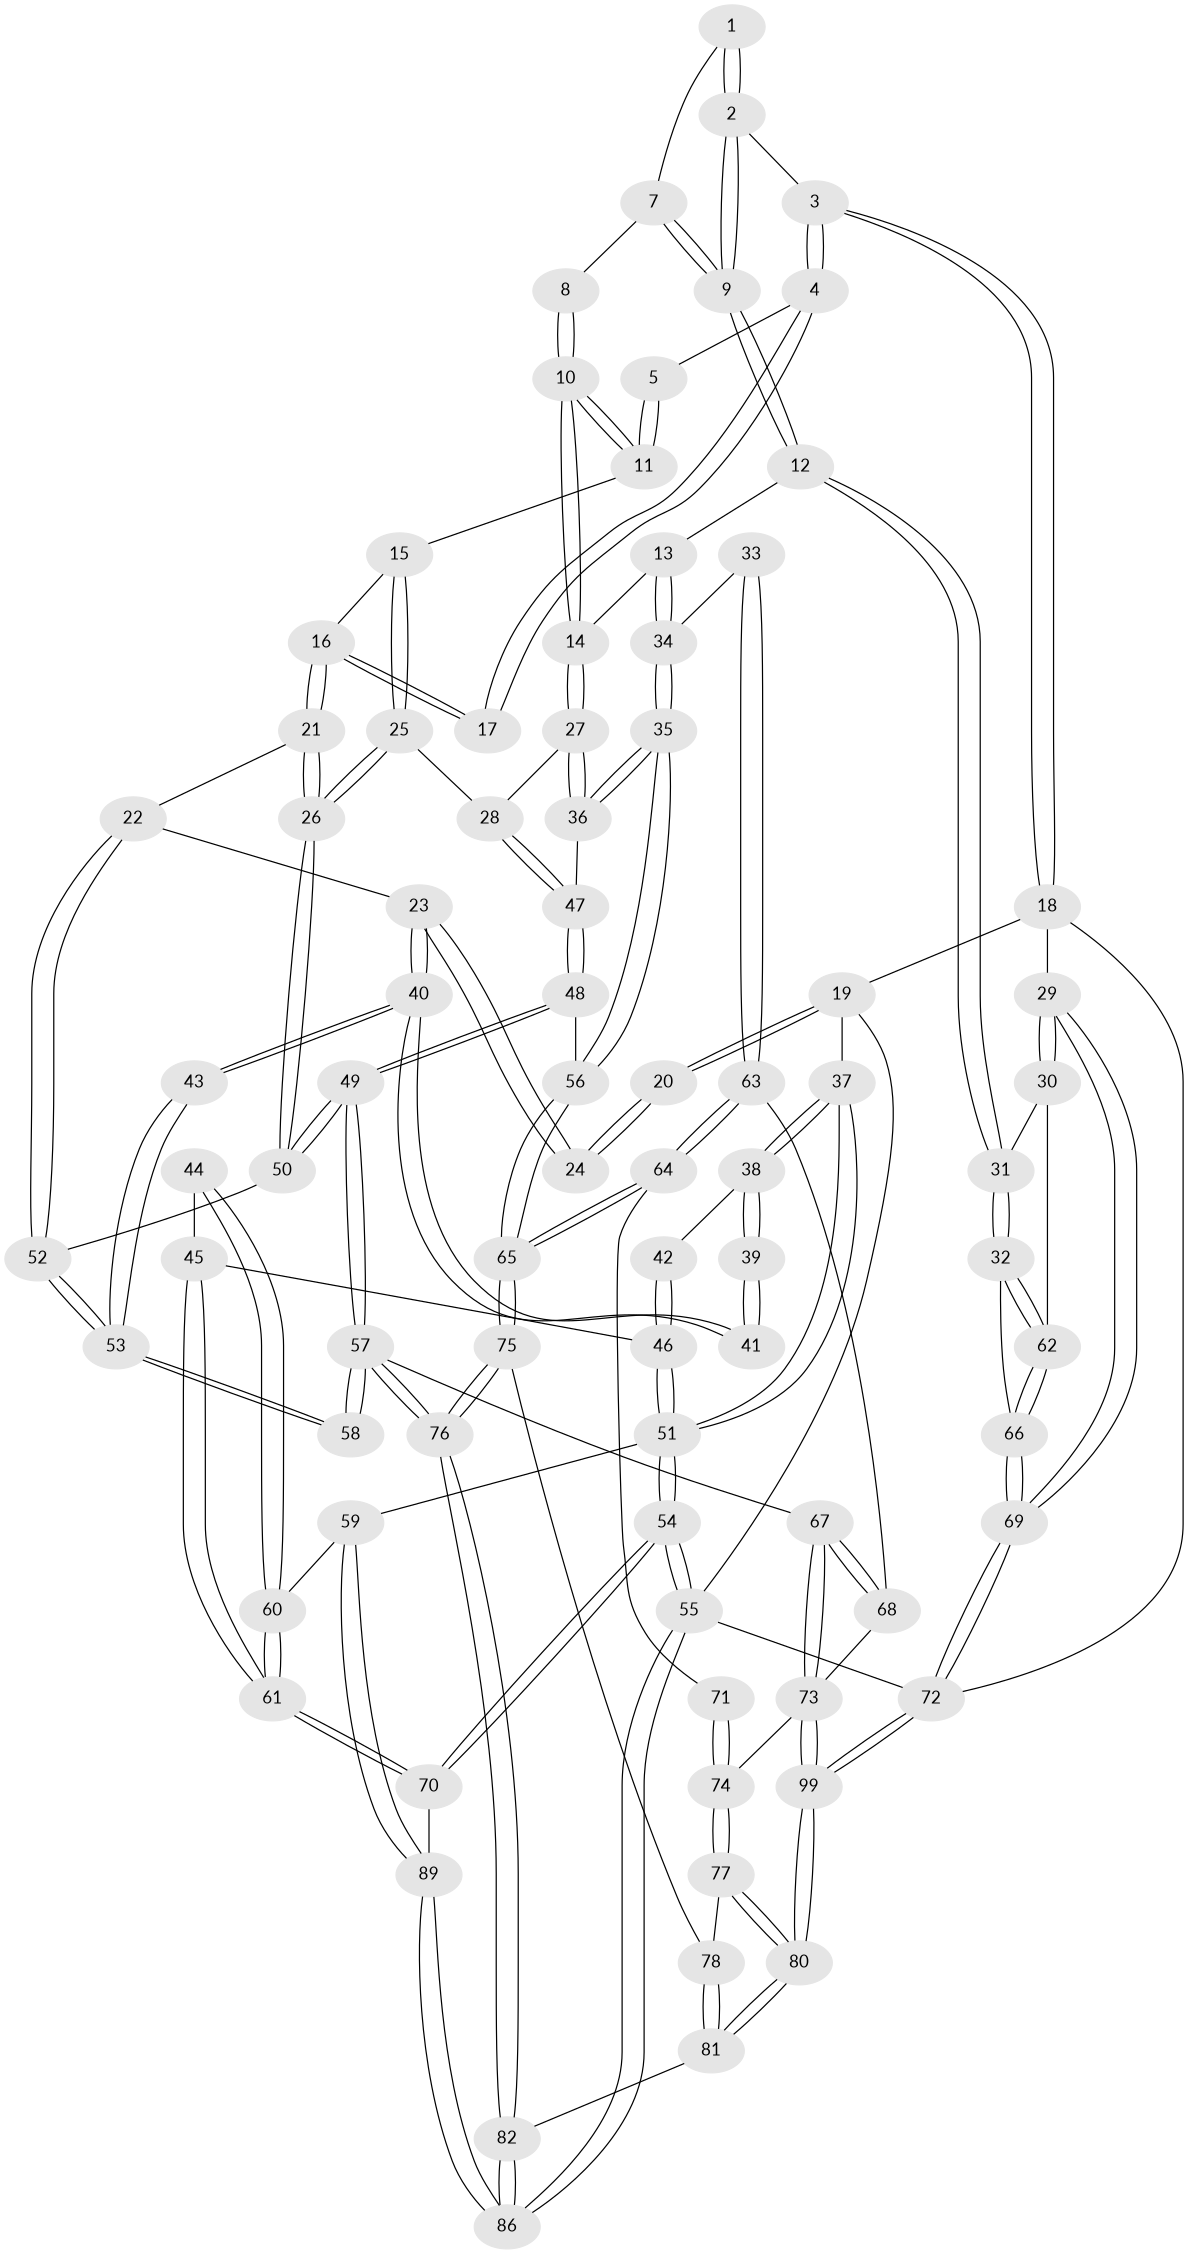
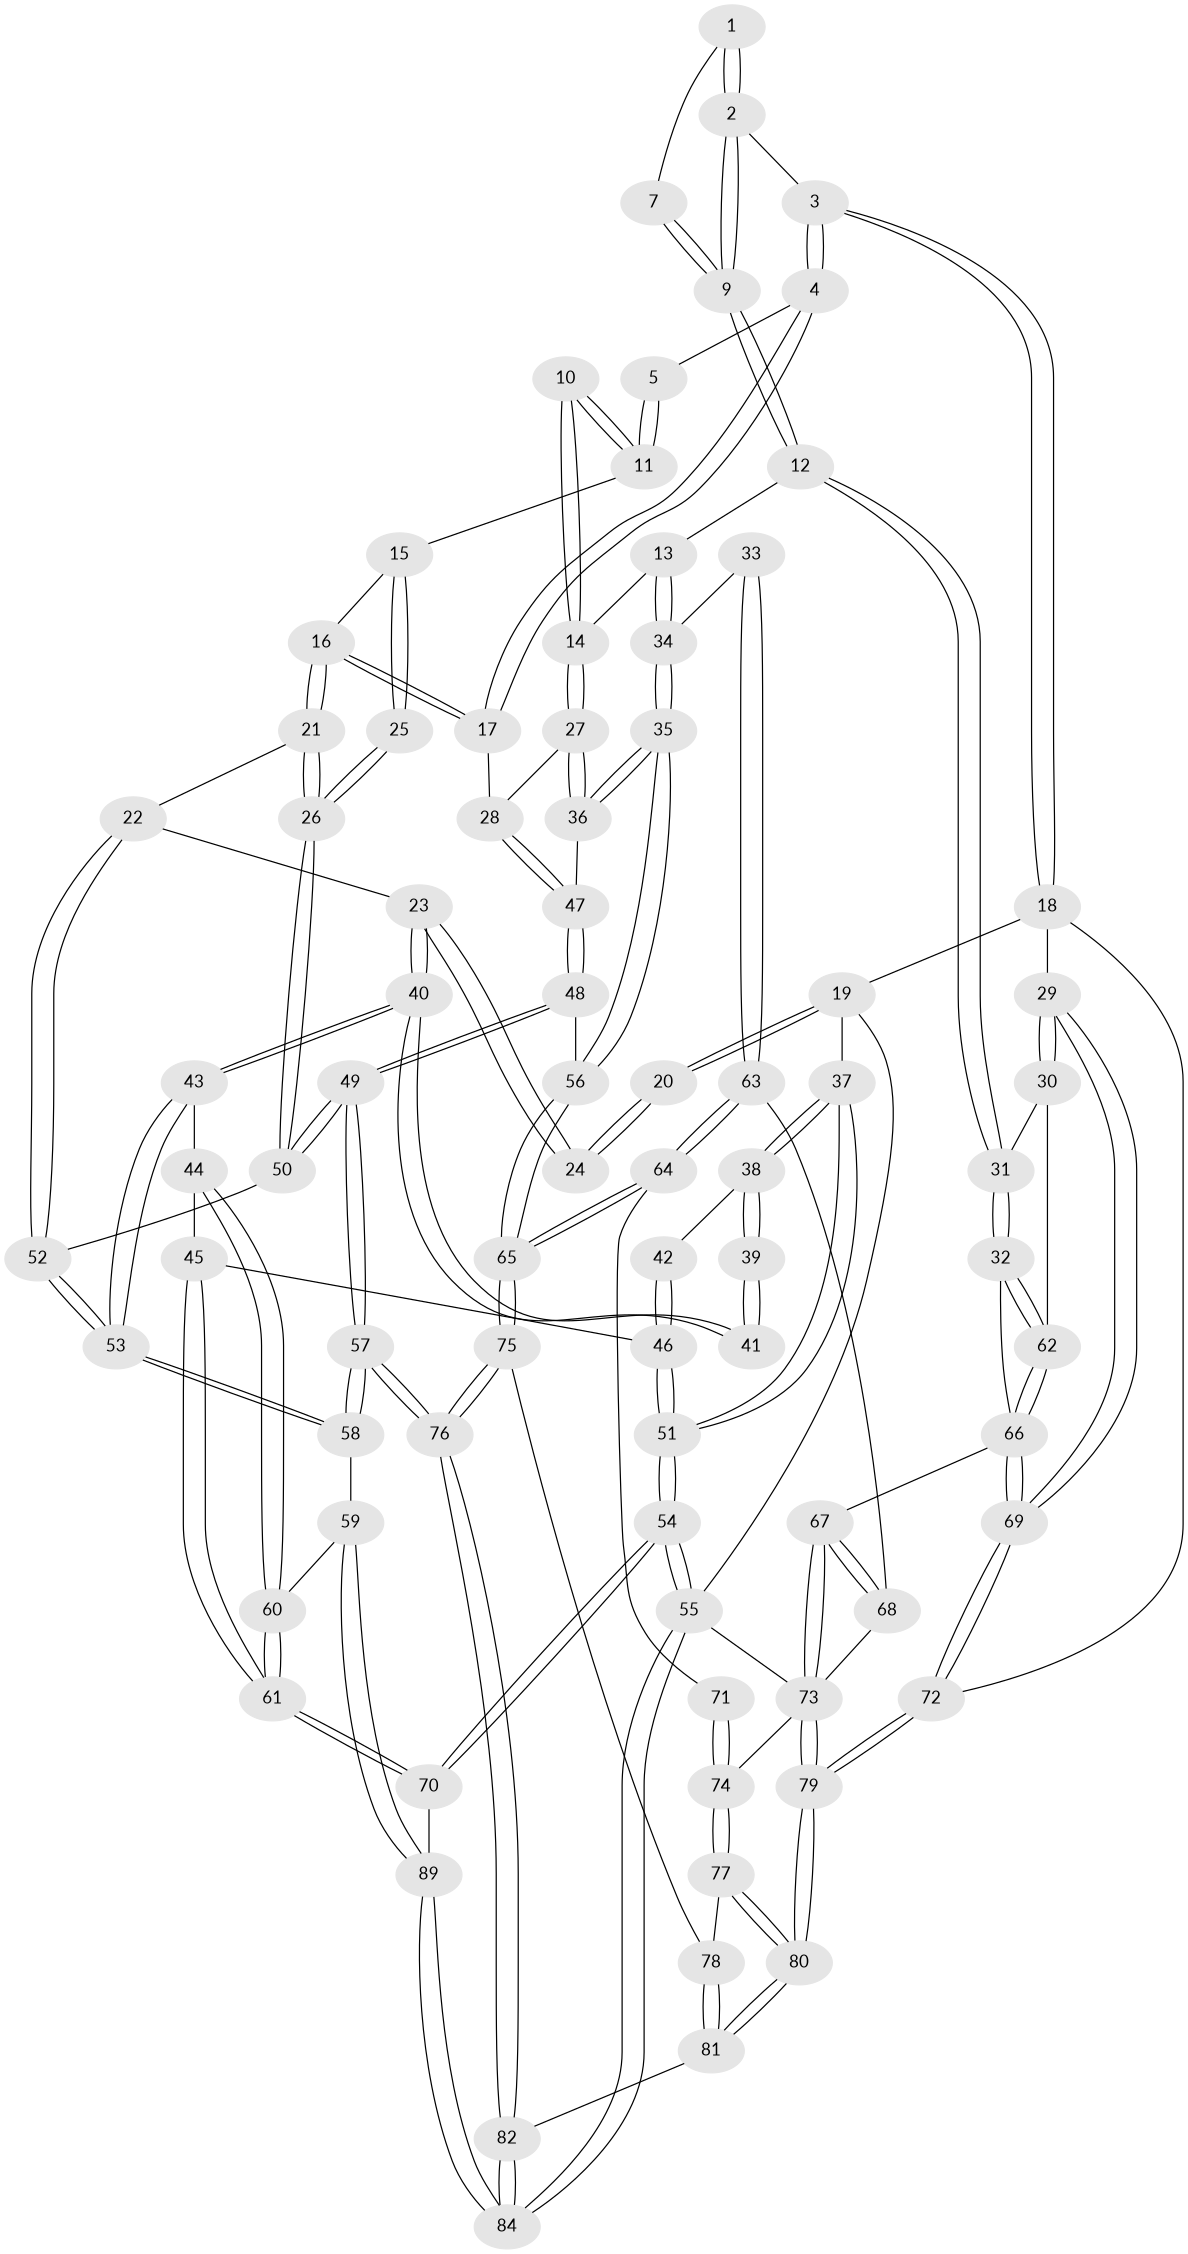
node "8": removed
edge "25" -- "28": now "17" -- "28"
edge "43" -- "44": added
edge "57" -- "67": now "66" -- "67"
edge "51" -- "59": now "58" -- "59"
edge "55" -- "72": now "55" -- "73"
node "99": label "99" -> "79"
node "86": label "86" -> "84"
